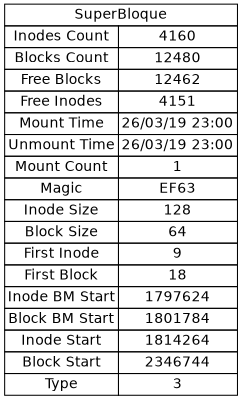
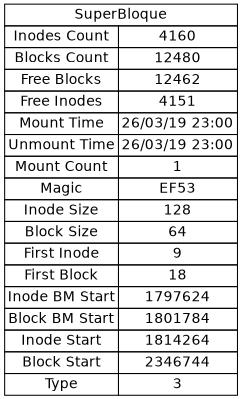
node "SuperBloque": text "EF63" -> "EF53"
